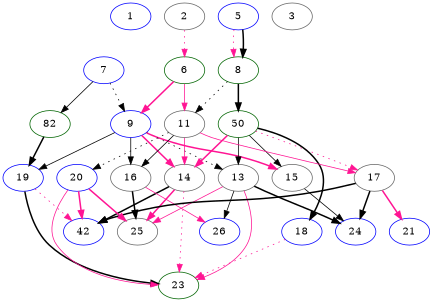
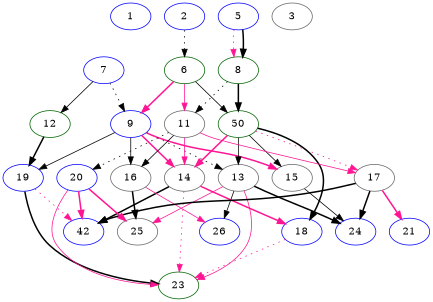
node "2": color gray40 -> blue
edge "2" -> "6": color deeppink -> black
edge "6" -> "50": added
node "82": label "82" -> "12"
edge "14" -> "25": now "14" -> "18"
